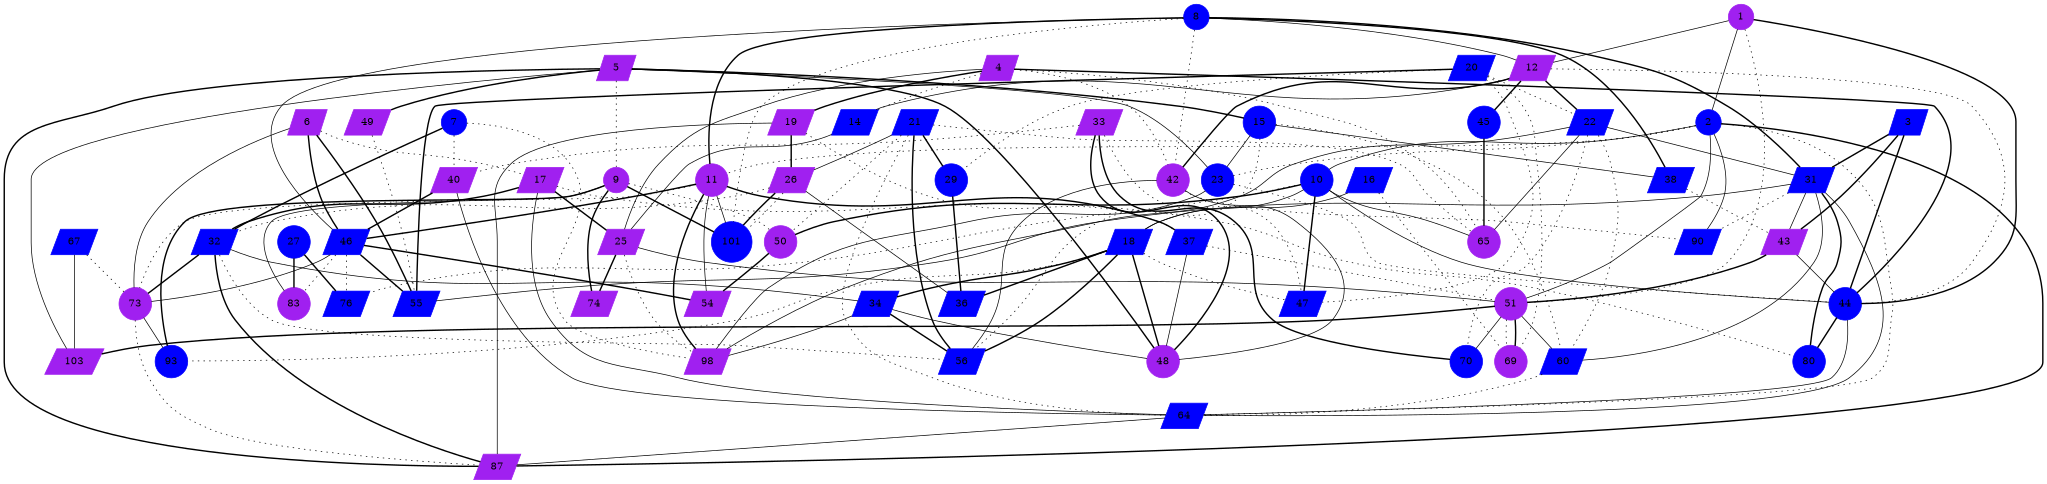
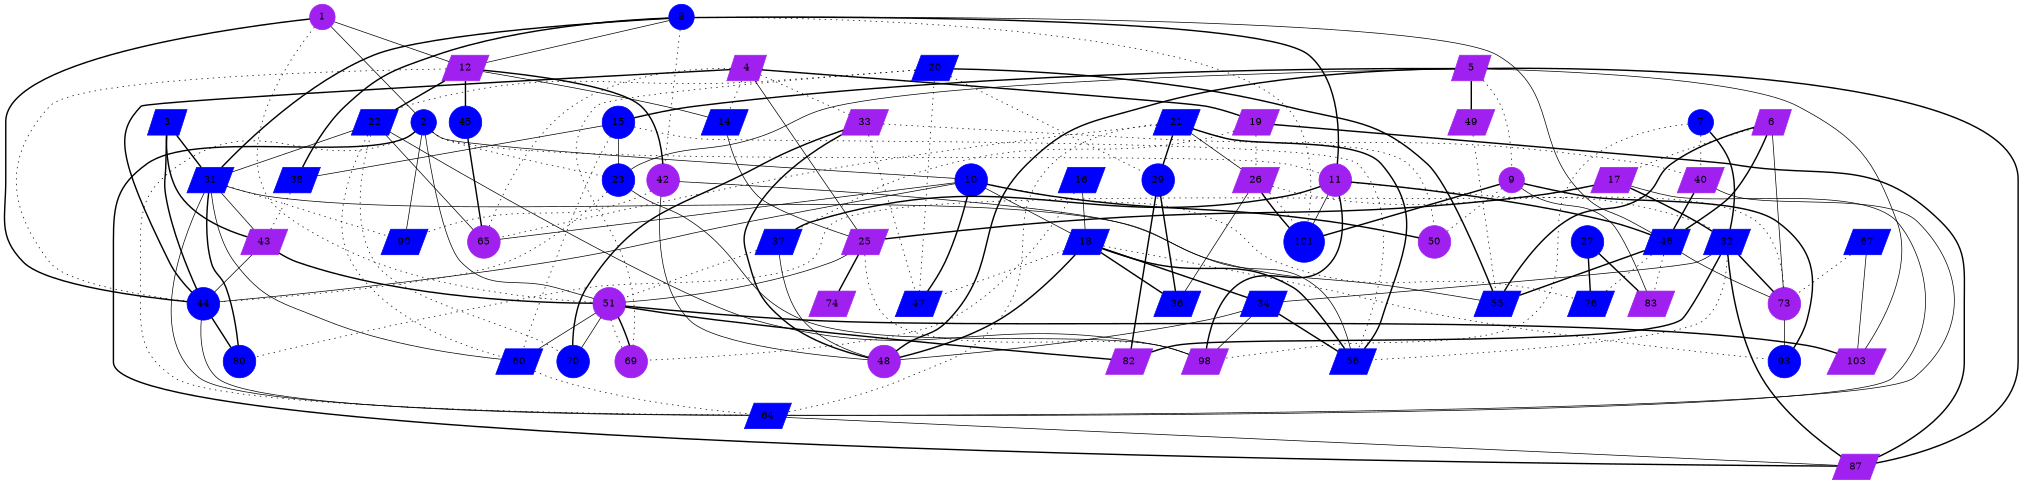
edge "4" -- "42": now "4" -- "33"
edge "19" -- "26": style bold -> dotted
edge "19" -- "87": style solid -> bold
edge "9" -- "74": removed
node "83": shape circle -> parallelogram
node "54": removed
node "82": added
edge "73" -- "87": removed
